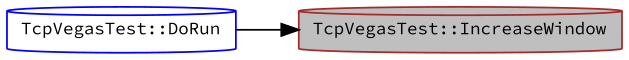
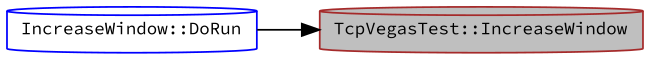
node "TcpVegasTest::DoRun": label "TcpVegasTest::DoRun" -> "IncreaseWindow::DoRun"
